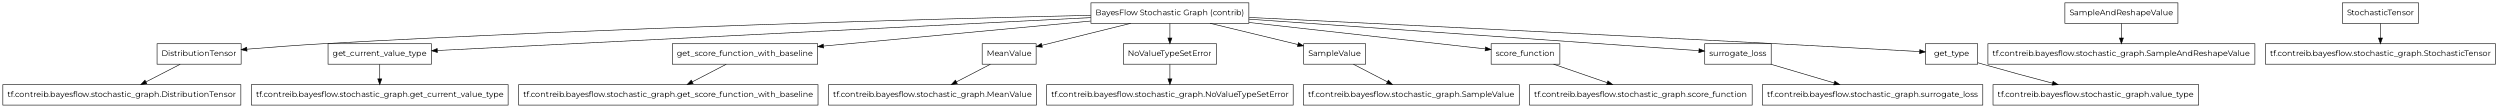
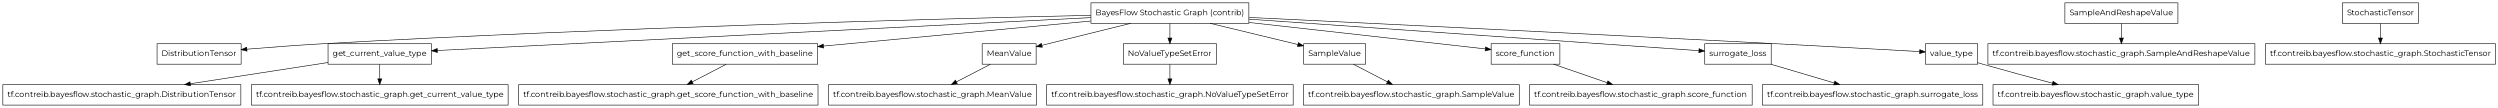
node "get_type": label "get_type" -> "value_type"
edge "DistributionTensor" -> "tf.contreib.bayesflow.stochastic_graph.DistributionTensor": now "get_current_value_type" -> "tf.contreib.bayesflow.stochastic_graph.DistributionTensor"
